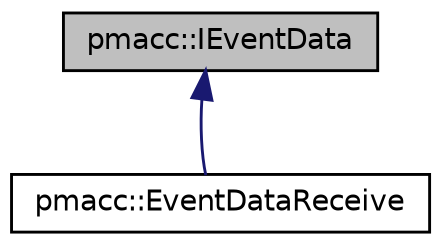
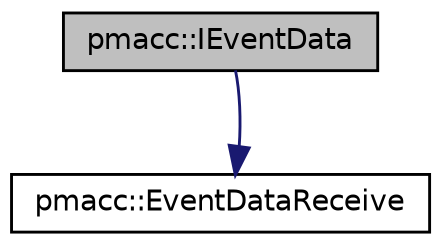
edge "pmacc::EventDataReceive" -> "pmacc::IEventData": reversed
